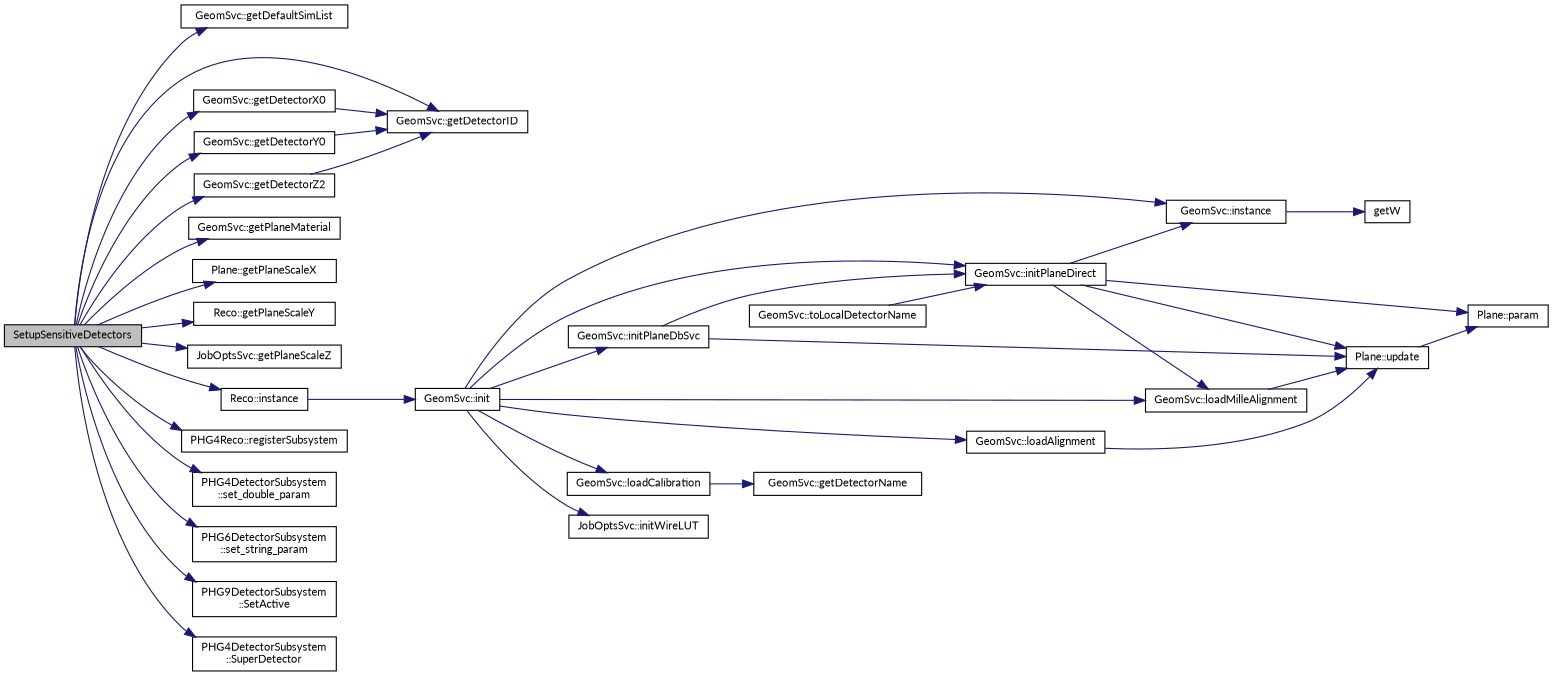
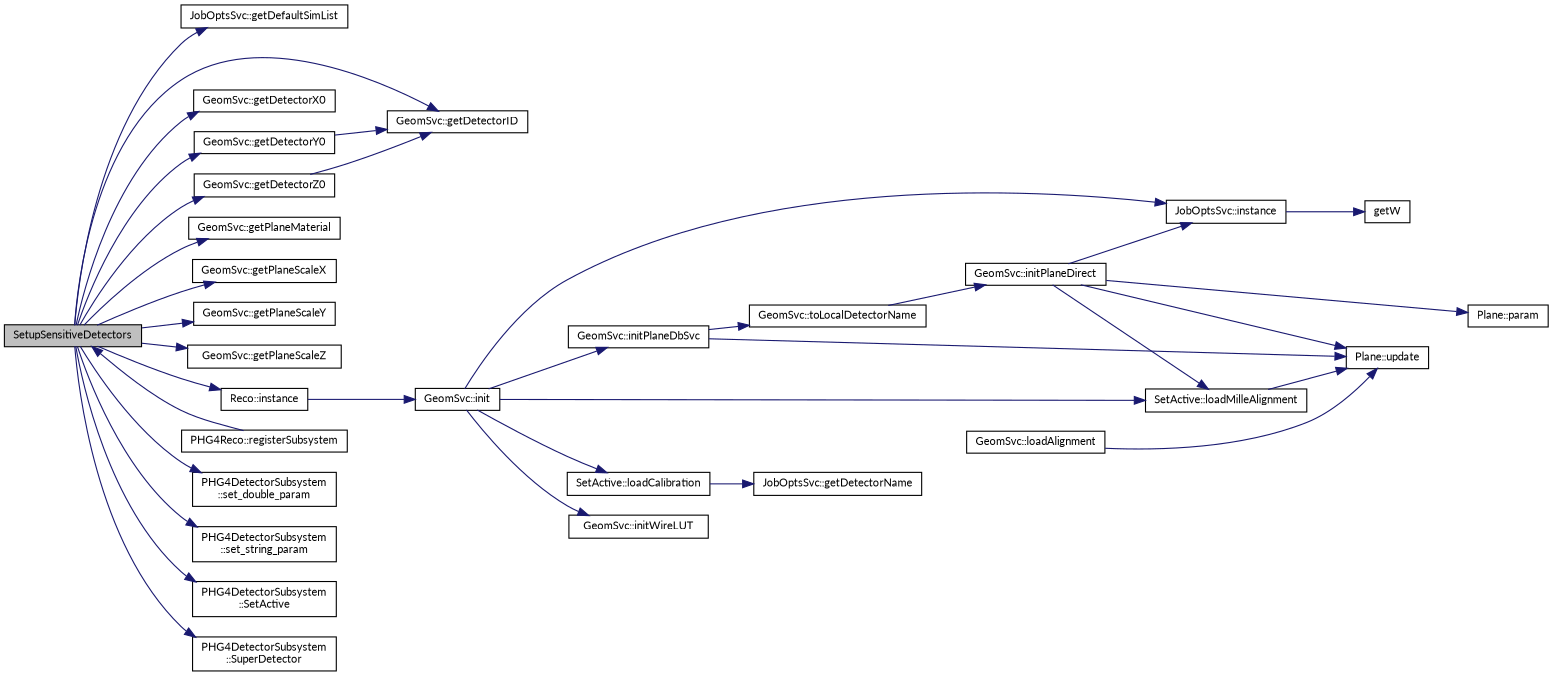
node "GeomSvc::getDefaultSimList": label "GeomSvc::getDefaultSimList" -> "JobOptsSvc::getDefaultSimList"
edge "GeomSvc::getDetectorX0" -> "GeomSvc::getDetectorID": removed
node "GeomSvc::getDetectorZ2": label "GeomSvc::getDetectorZ2" -> "GeomSvc::getDetectorZ0"
node "GeomSvc::instance": label "GeomSvc::instance" -> "JobOptsSvc::instance"
node "Plane::getPlaneScaleX": label "Plane::getPlaneScaleX" -> "GeomSvc::getPlaneScaleX"
edge "GeomSvc::init" -> "GeomSvc::initPlaneDirect": removed
edge "GeomSvc::initPlaneDbSvc" -> "GeomSvc::initPlaneDirect": now "GeomSvc::initPlaneDbSvc" -> "GeomSvc::toLocalDetectorName"
node "Reco::getPlaneScaleY": label "Reco::getPlaneScaleY" -> "GeomSvc::getPlaneScaleY"
edge "Plane::update" -> "Plane::param": removed
node "JobOptsSvc::getPlaneScaleZ": label "JobOptsSvc::getPlaneScaleZ" -> "GeomSvc::getPlaneScaleZ"
edge "SetupSensitiveDetectors" -> "PHG4Reco::registerSubsystem": reversed
node "GeomSvc::loadMilleAlignment": label "GeomSvc::loadMilleAlignment" -> "SetActive::loadMilleAlignment"
edge "GeomSvc::init" -> "GeomSvc::loadAlignment": removed
node "GeomSvc::loadCalibration": label "GeomSvc::loadCalibration" -> "SetActive::loadCalibration"
node "GeomSvc::getDetectorName": label "GeomSvc::getDetectorName" -> "JobOptsSvc::getDetectorName"
node "JobOptsSvc::initWireLUT": label "JobOptsSvc::initWireLUT" -> "GeomSvc::initWireLUT"
node "PHG6DetectorSubsystem ::set_string_param": label "PHG6DetectorSubsystem ::set_string_param" -> "PHG4DetectorSubsystem ::set_string_param"
node "PHG9DetectorSubsystem ::SetActive": label "PHG9DetectorSubsystem ::SetActive" -> "PHG4DetectorSubsystem ::SetActive"
